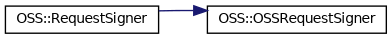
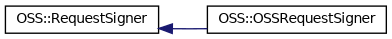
edge "OSS::RequestSigner" -> "OSS::OSSRequestSigner": reversed
